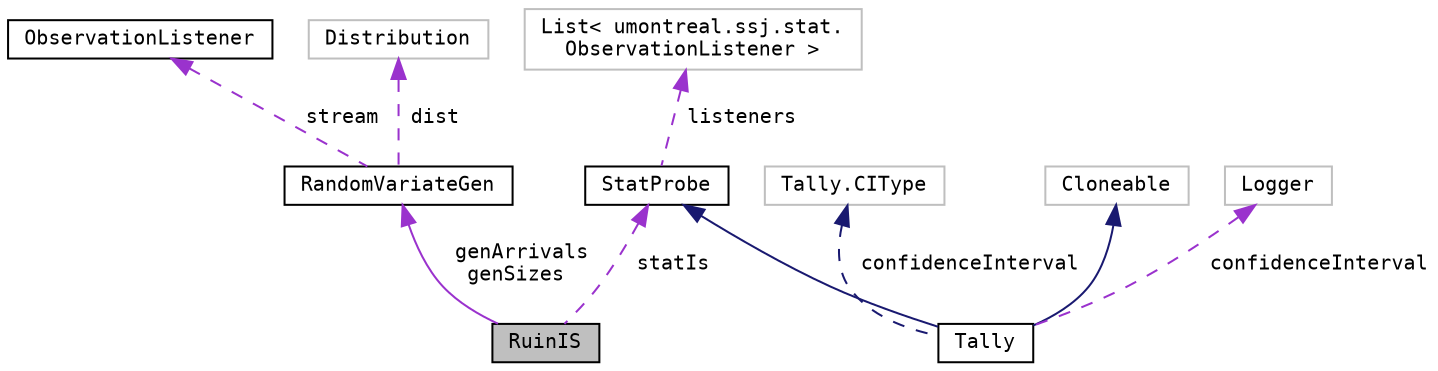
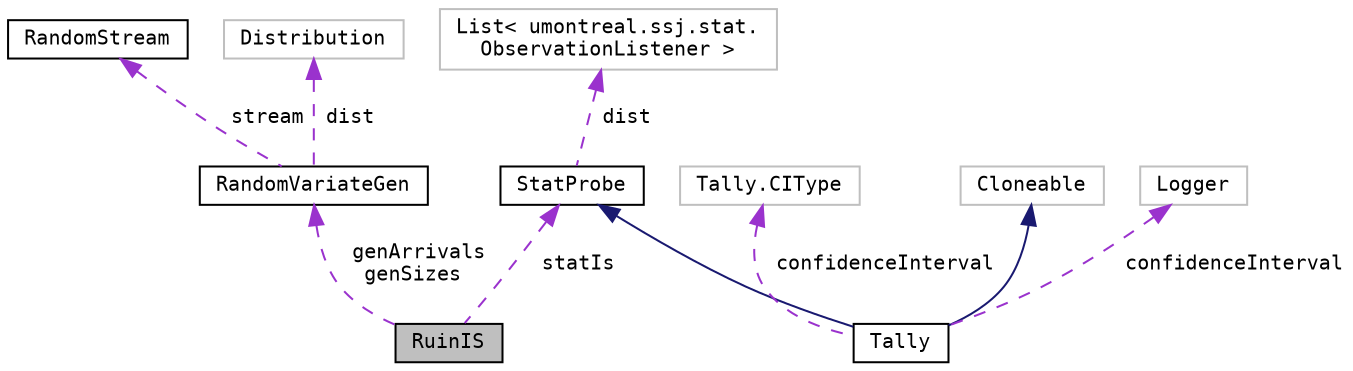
node "ObservationListener": label "ObservationListener" -> "RandomStream"
edge "StatProbe" -> "List< umontreal.ssj.stat. ObservationListener >": label " listeners" -> " dist"
edge "Tally" -> "Tally.CIType": color midnightblue -> darkorchid3
edge "RuinIS" -> "RandomVariateGen": style solid -> dashed
